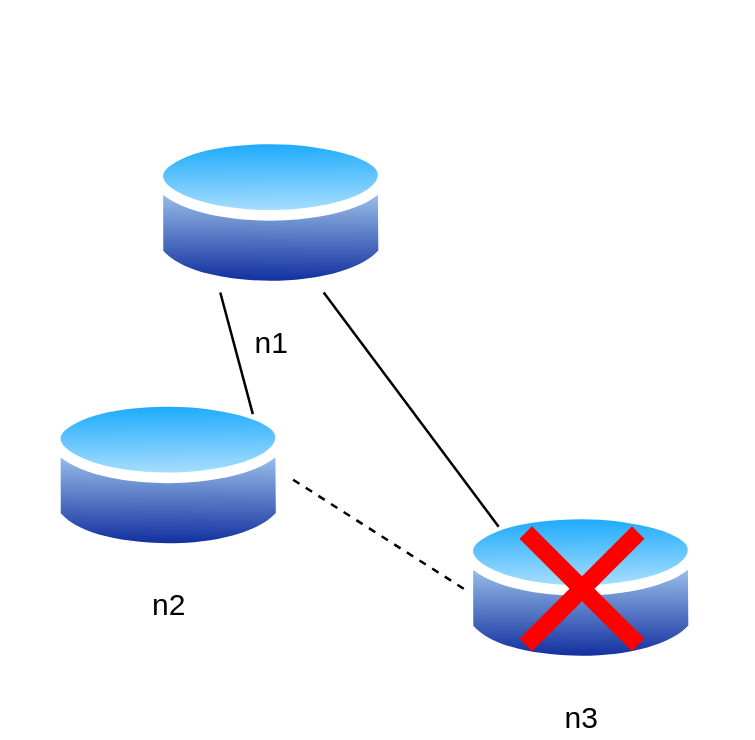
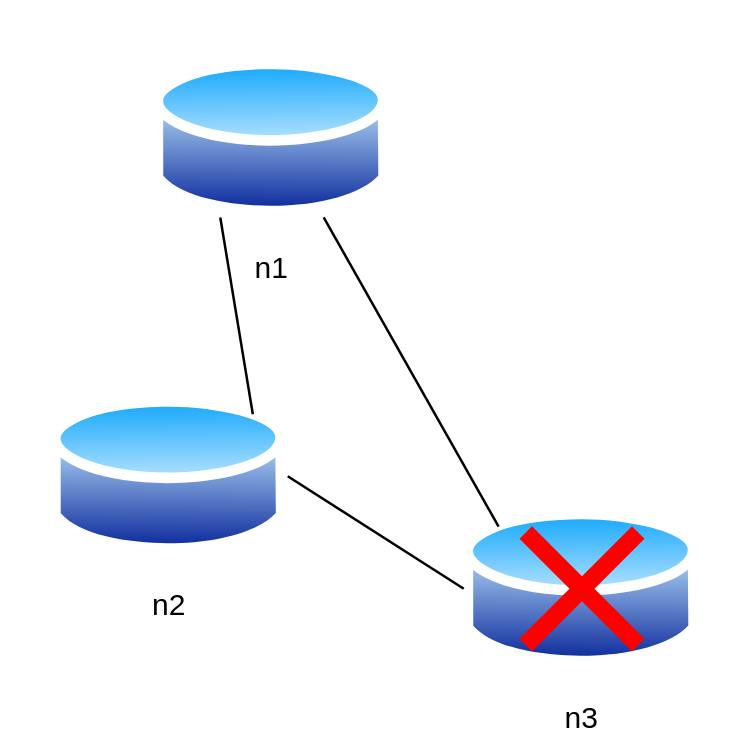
node "n1": moved (272, 214) -> (272, 139)
edge "n2" -- "n3": style dashed -> solid
